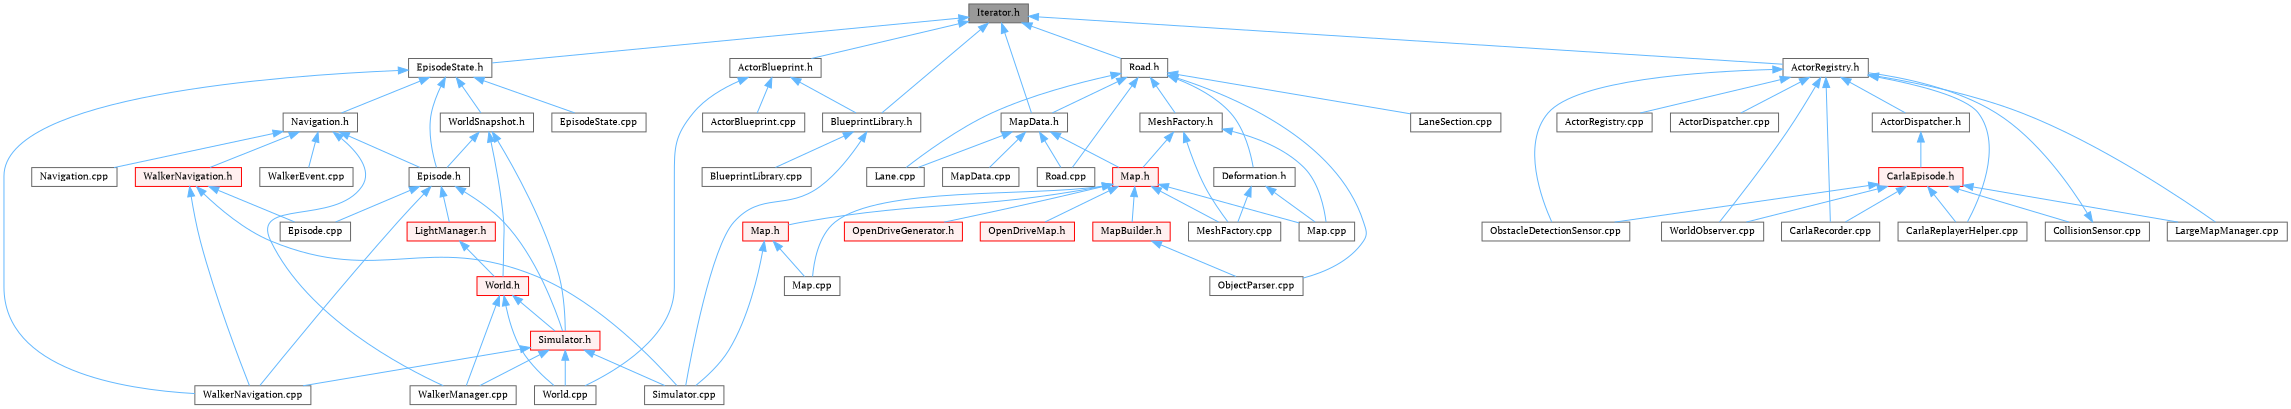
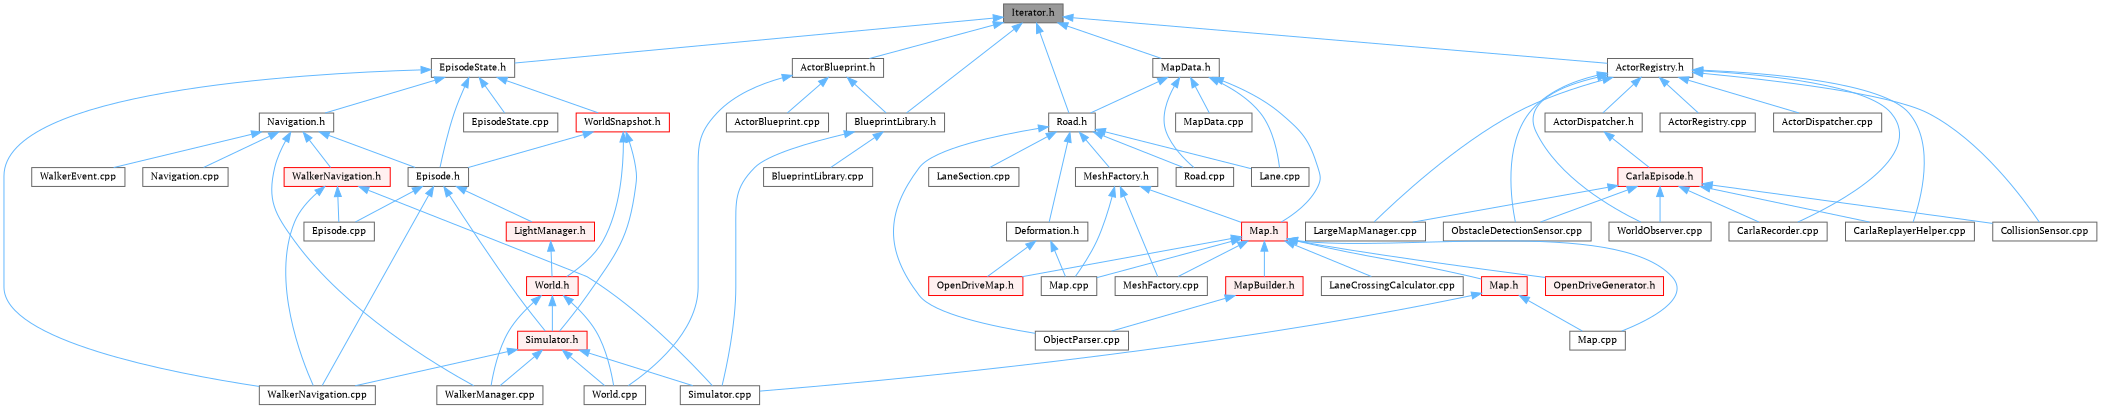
edge "MapData.h" -> "Road.h": reversed
edge "ActorRegistry.h" -> "CollisionSensor.cpp": reversed
node "WorldSnapshot.h": color grey40 -> red
edge "MeshFactory.cpp" -> "Deformation.h": now "OpenDriveMap.h" -> "Deformation.h"
node "LaneCrossingCalculator.cpp": added
